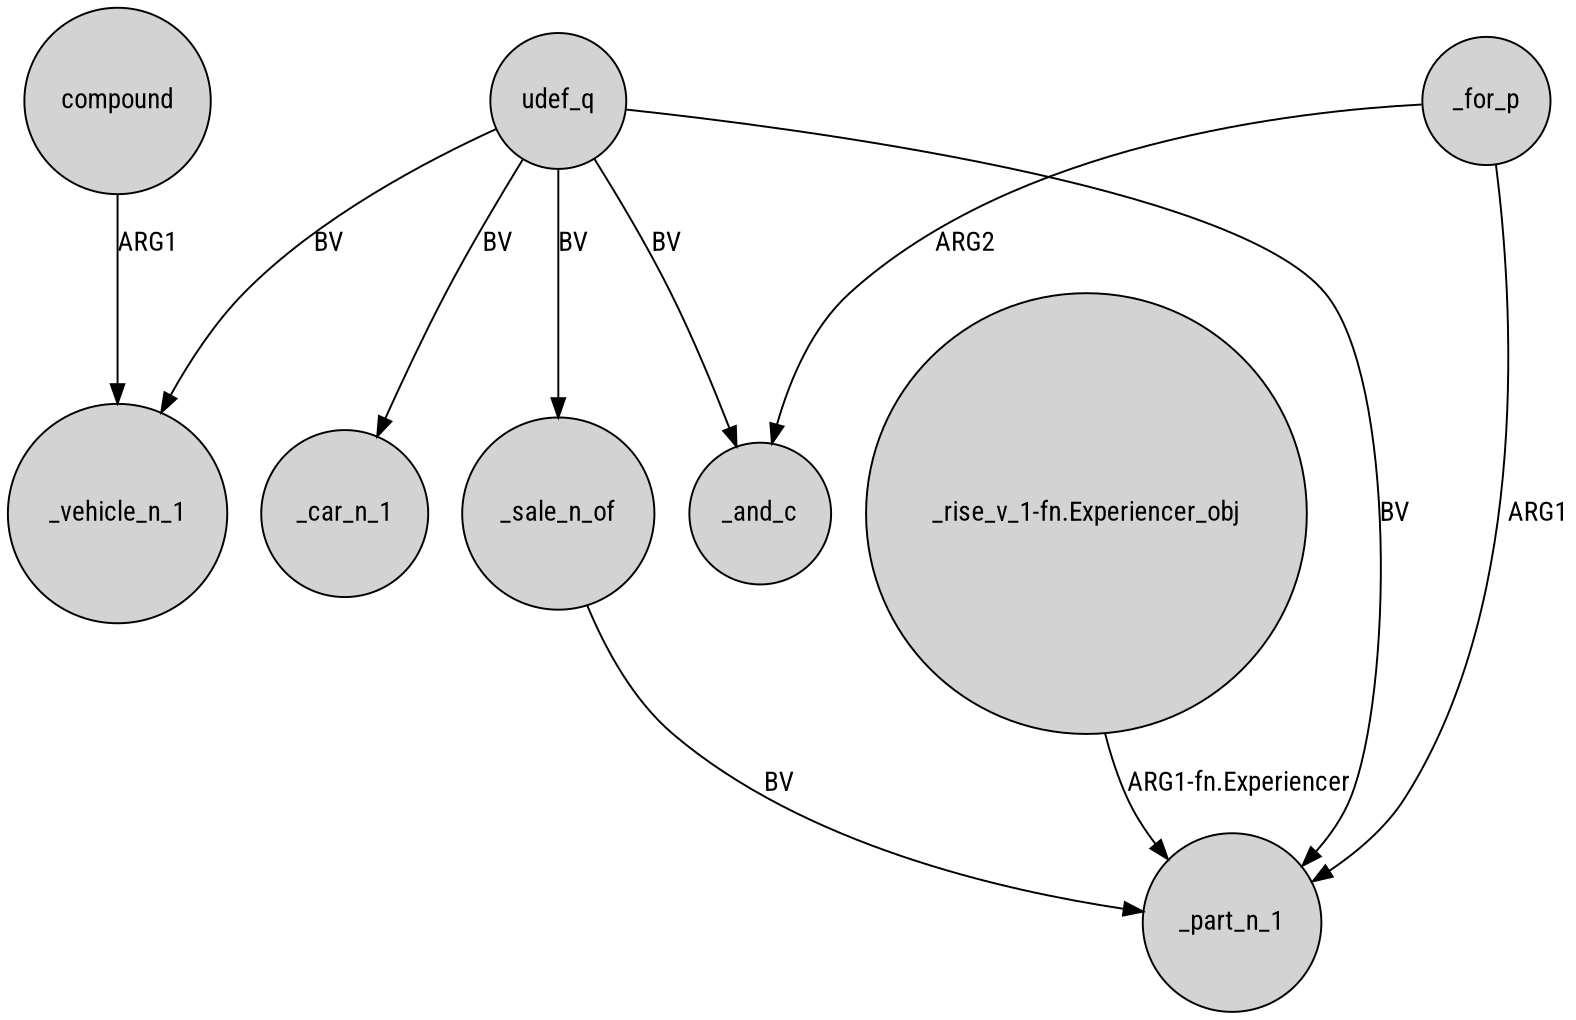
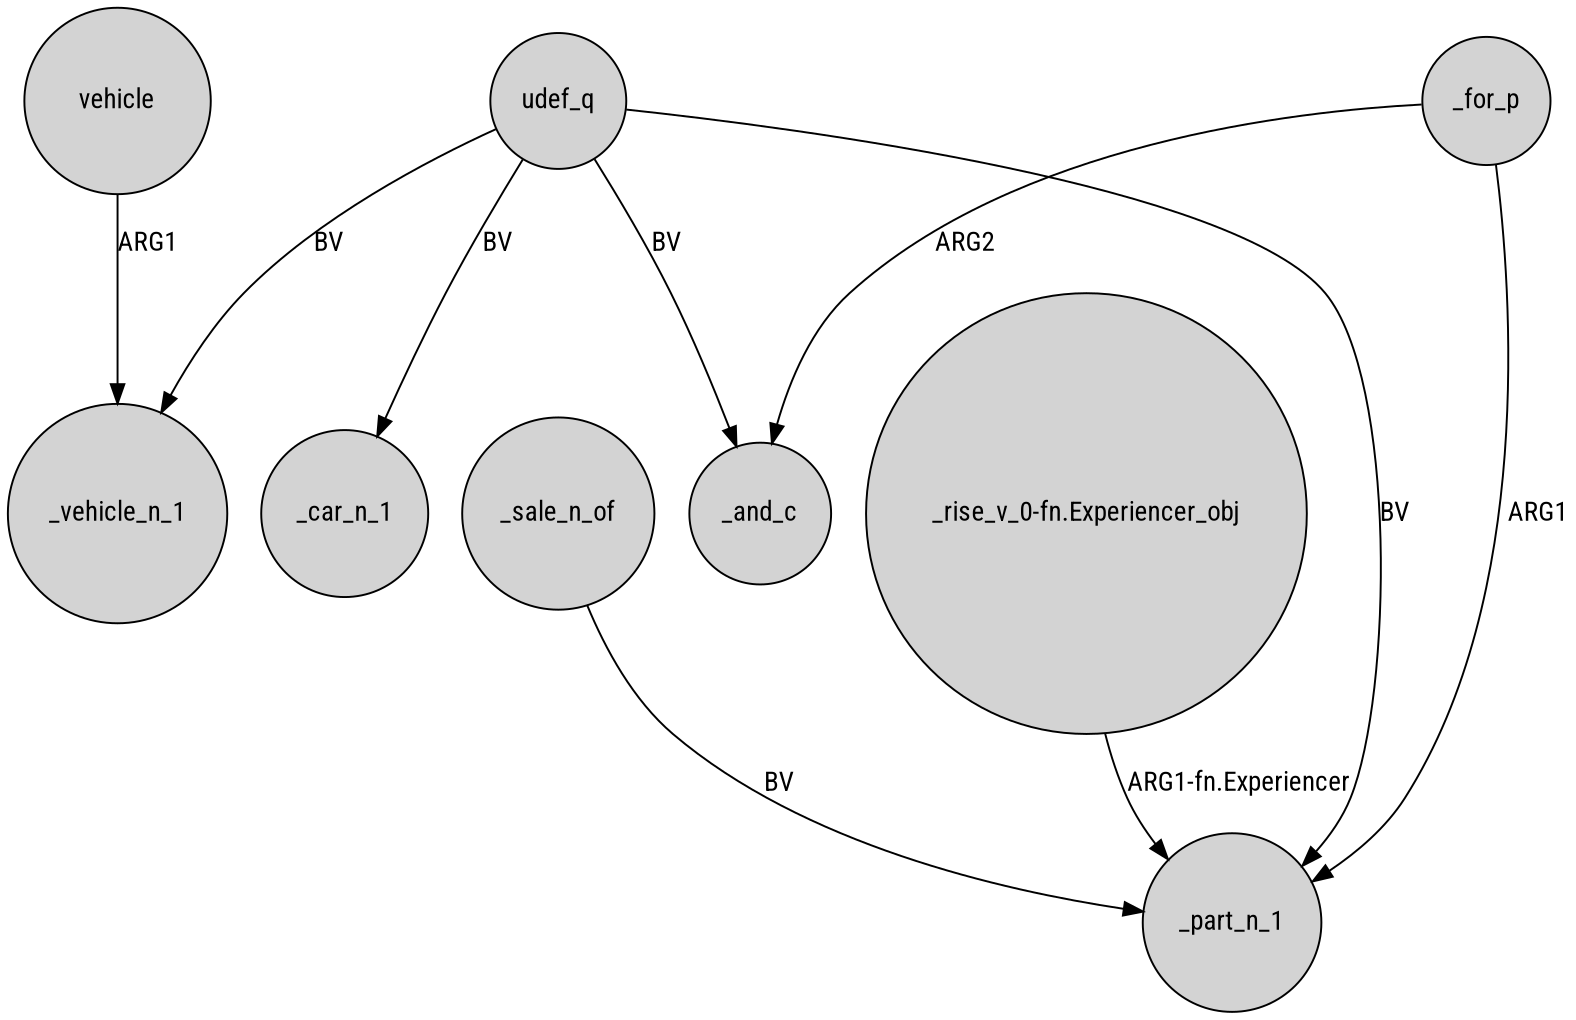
node "compound": label "compound" -> "vehicle"
edge "udef_q" -> "_sale_n_of": removed, label "BV"
node "_rise_v_1-fn.Experiencer_obj": label "_rise_v_1-fn.Experiencer_obj" -> "_rise_v_0-fn.Experiencer_obj"
